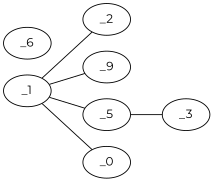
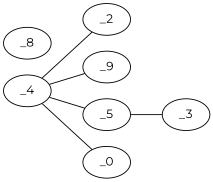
node "_8": added
node "_6": removed
node "_1": label "_1" -> "_4"
